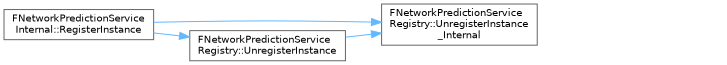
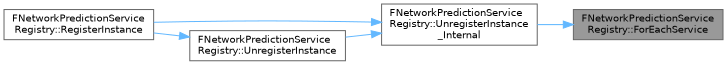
node "FNetworkPredictionService Internal::RegisterInstance": label "FNetworkPredictionService Internal::RegisterInstance" -> "FNetworkPredictionService Registry::RegisterInstance"
node "FNetworkPredictionService Registry::ForEachService": added
